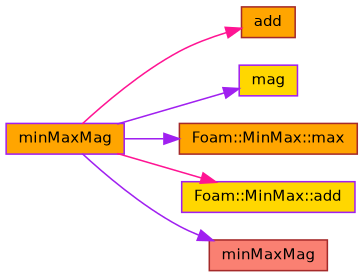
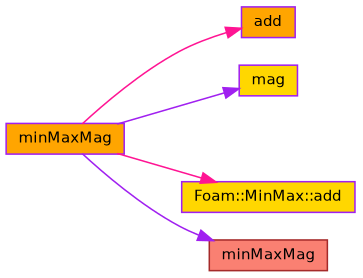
node "add": color brown -> purple
node "Foam::MinMax::max": removed
